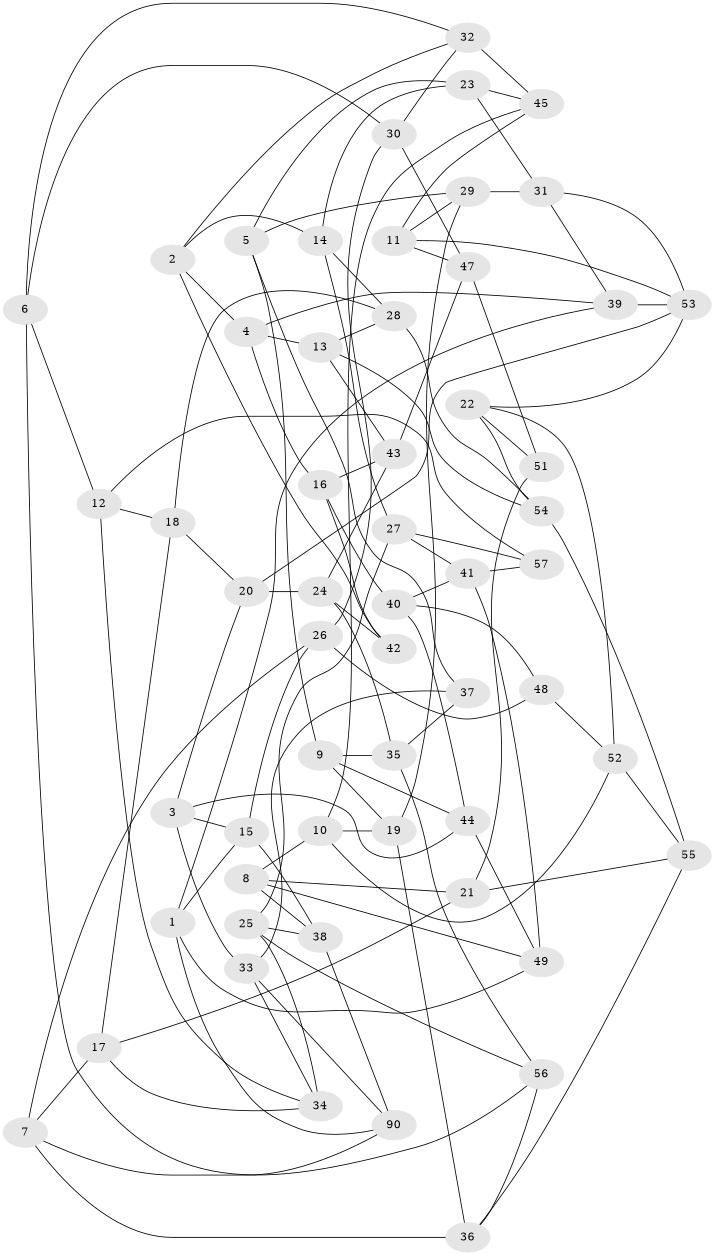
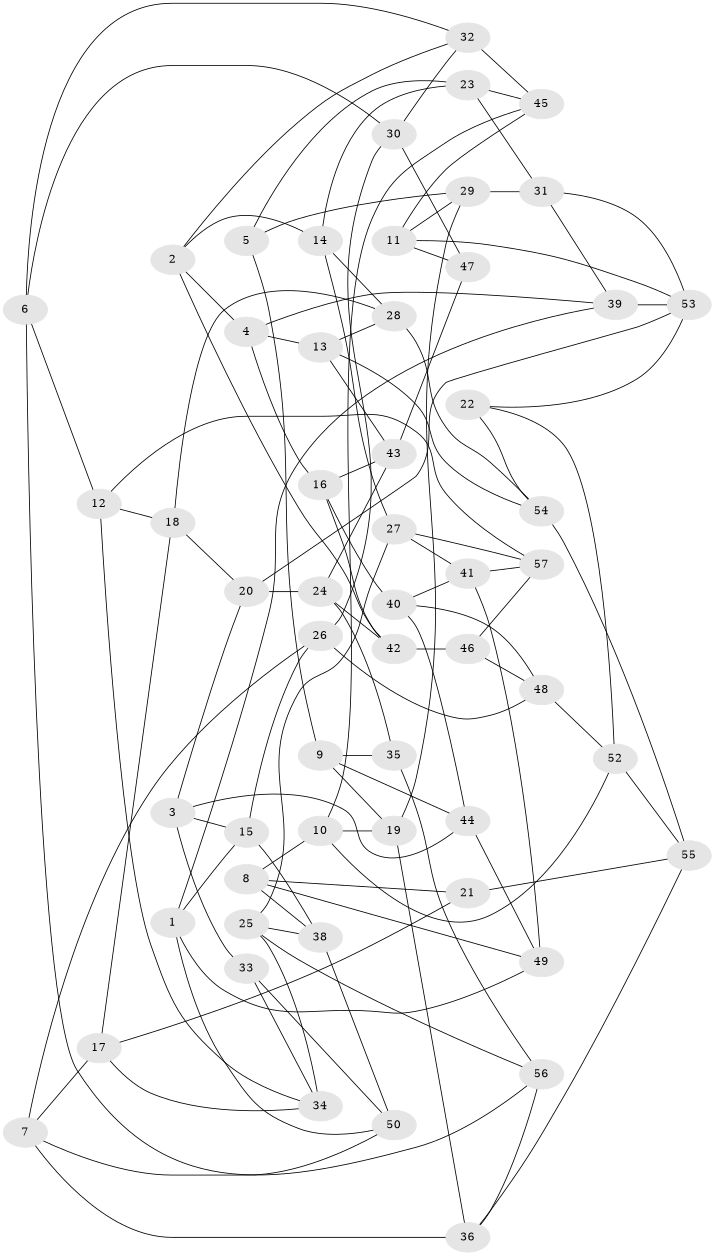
node "51": removed
node "46": added
node "37": removed
node "90": label "90" -> "50"
